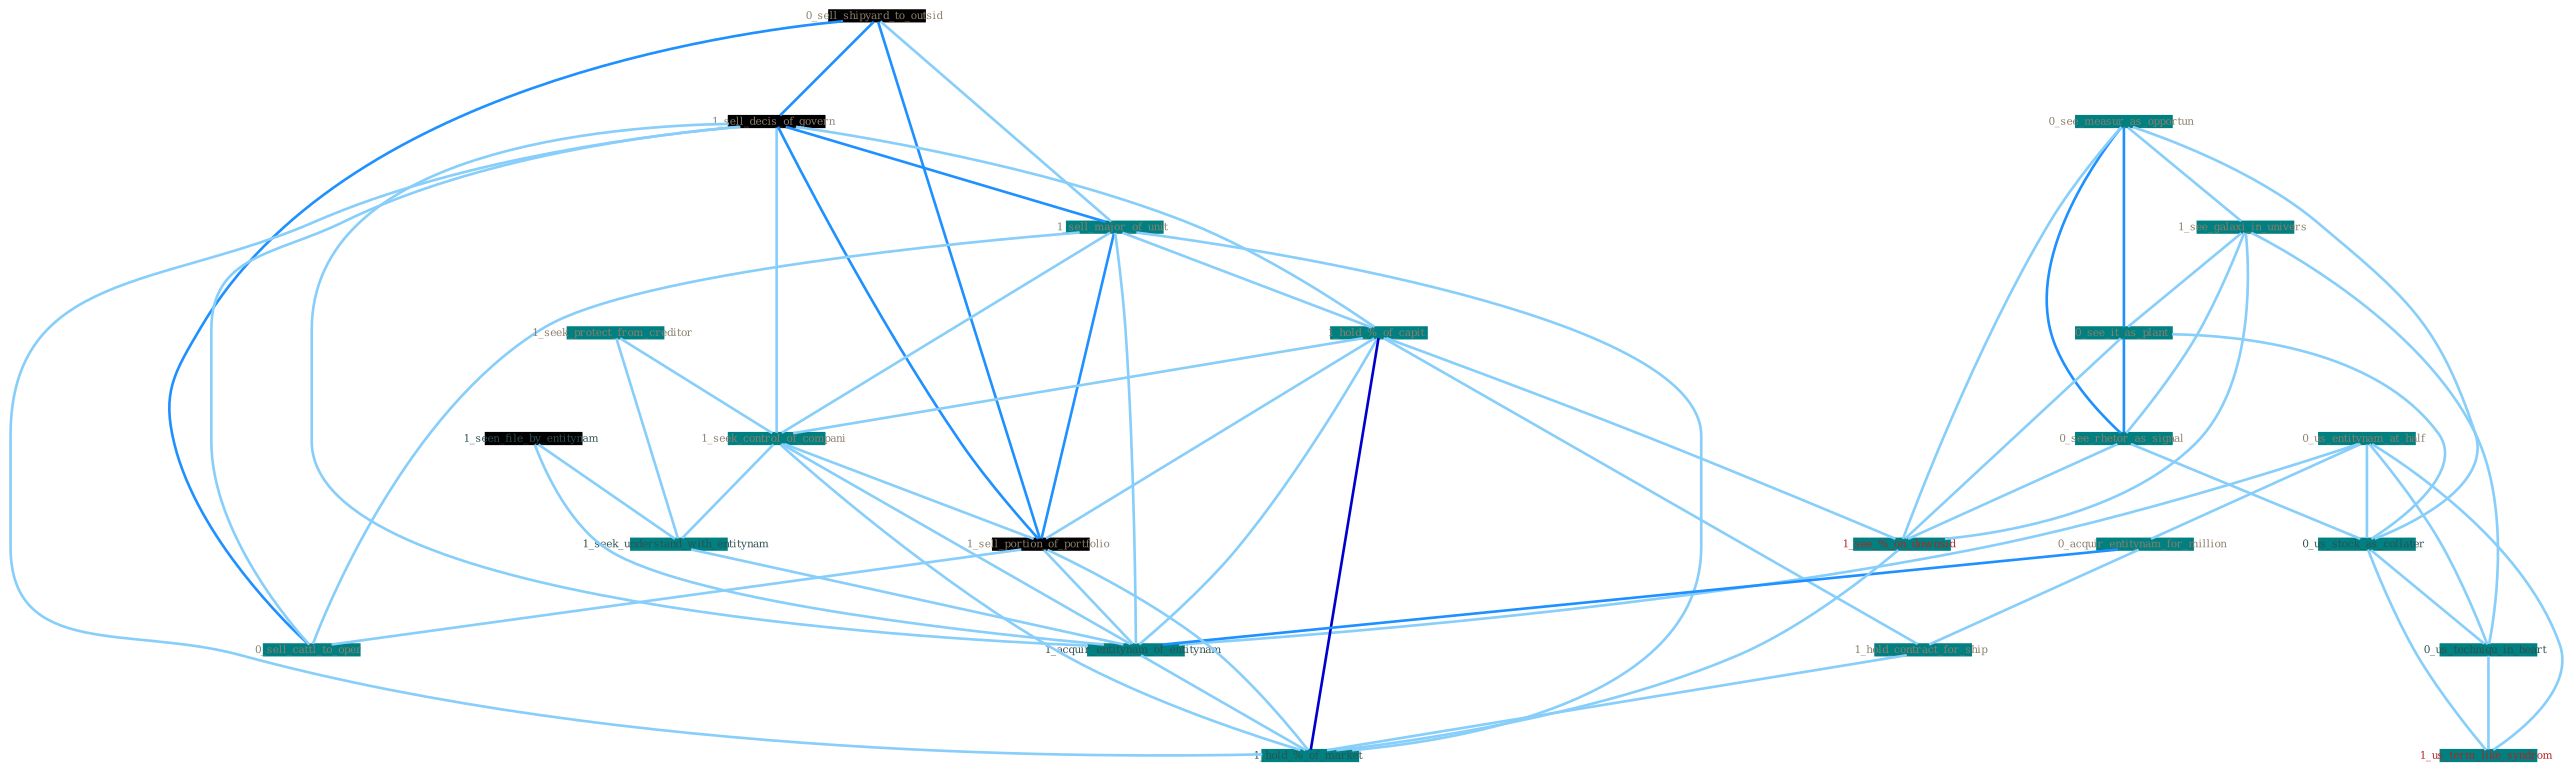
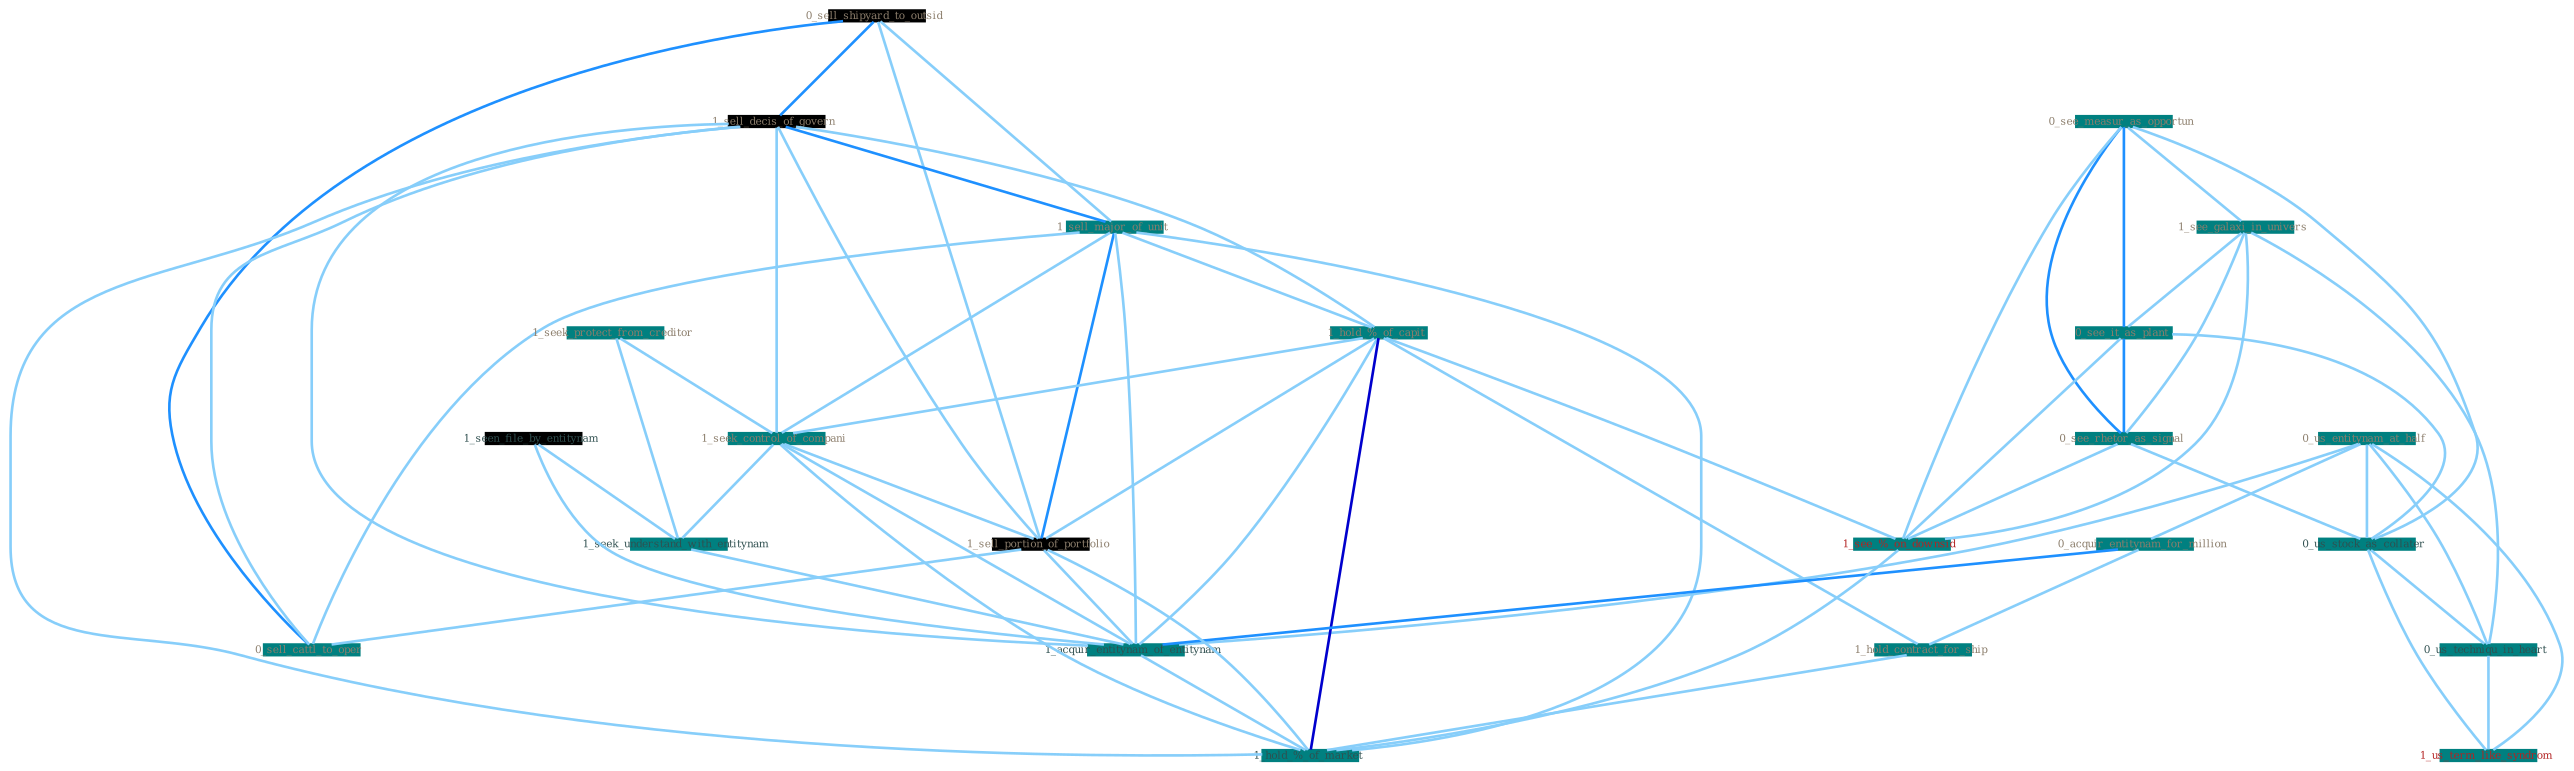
edge "0_sell_shipyard_to_outsid" -- "1_sell_portion_of_portfolio": color #1e90ff -> #87cefa
edge "1_sell_decis_of_govern" -- "1_sell_portion_of_portfolio": color #1e90ff -> #87cefa
